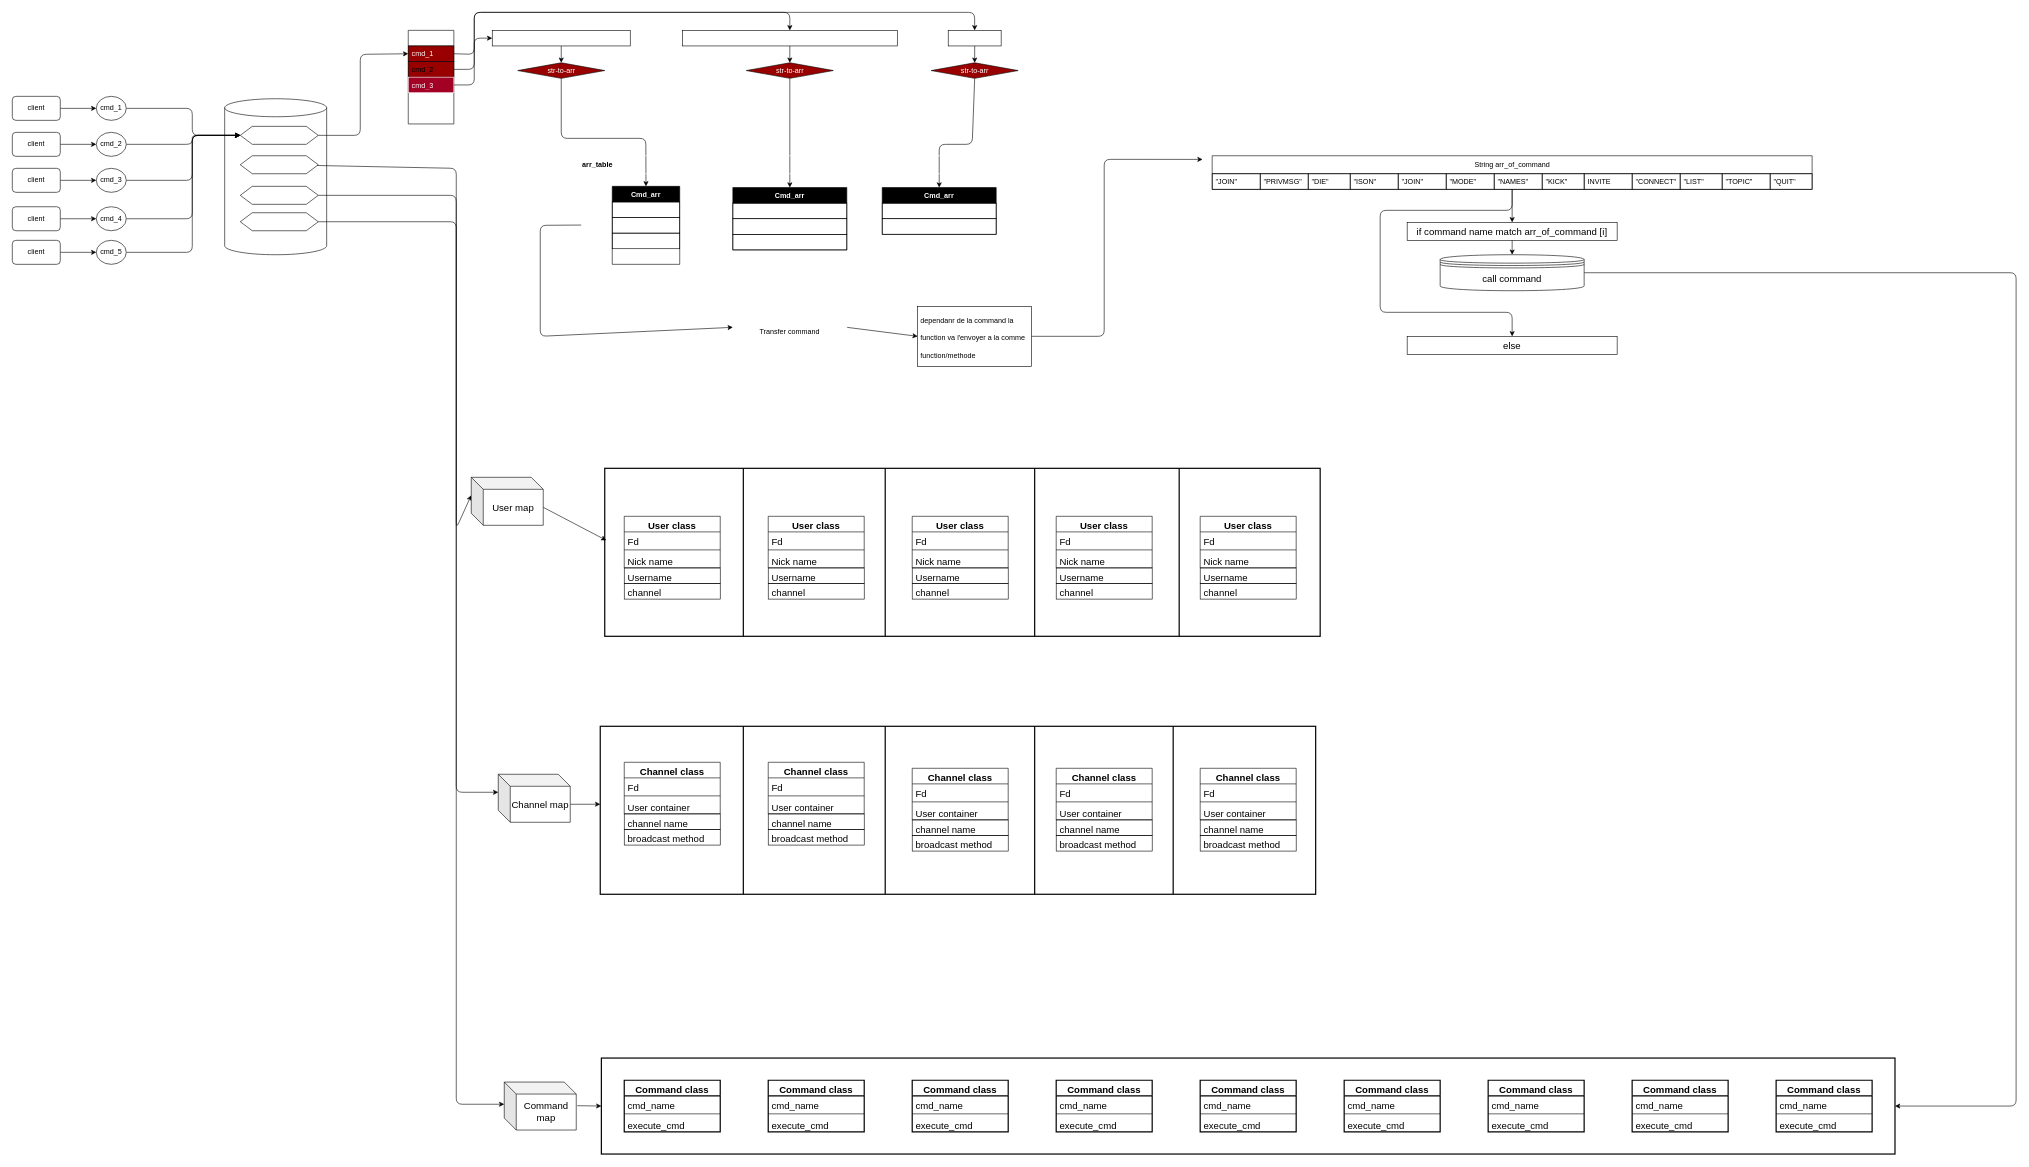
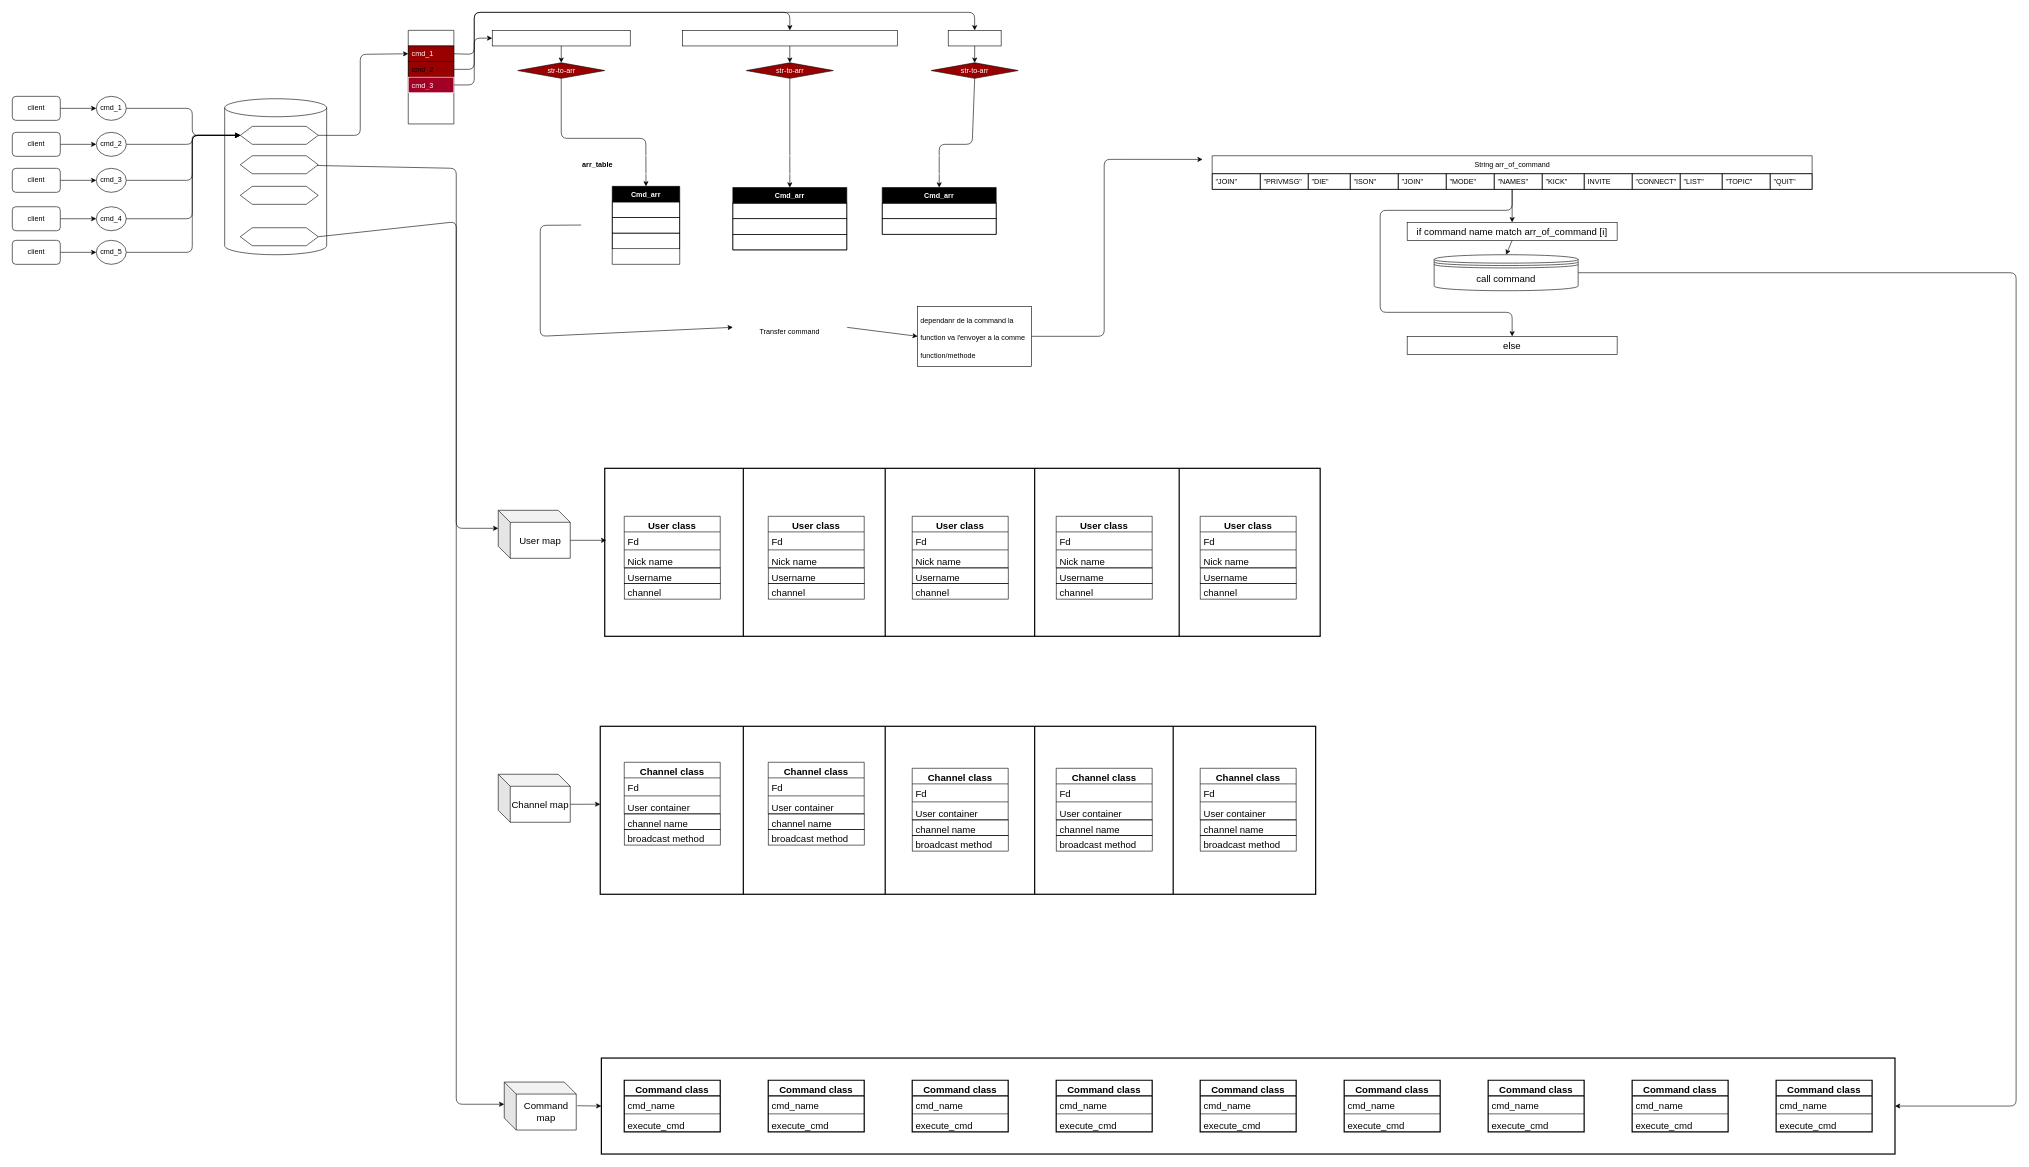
edge "Channel container" -> "Channel map": removed
node "Command container": moved (279, 222) -> (279, 237)
node "call command": moved (1512, 273) -> (1506, 273)
node "User map": moved (507, 501) -> (534, 534)
